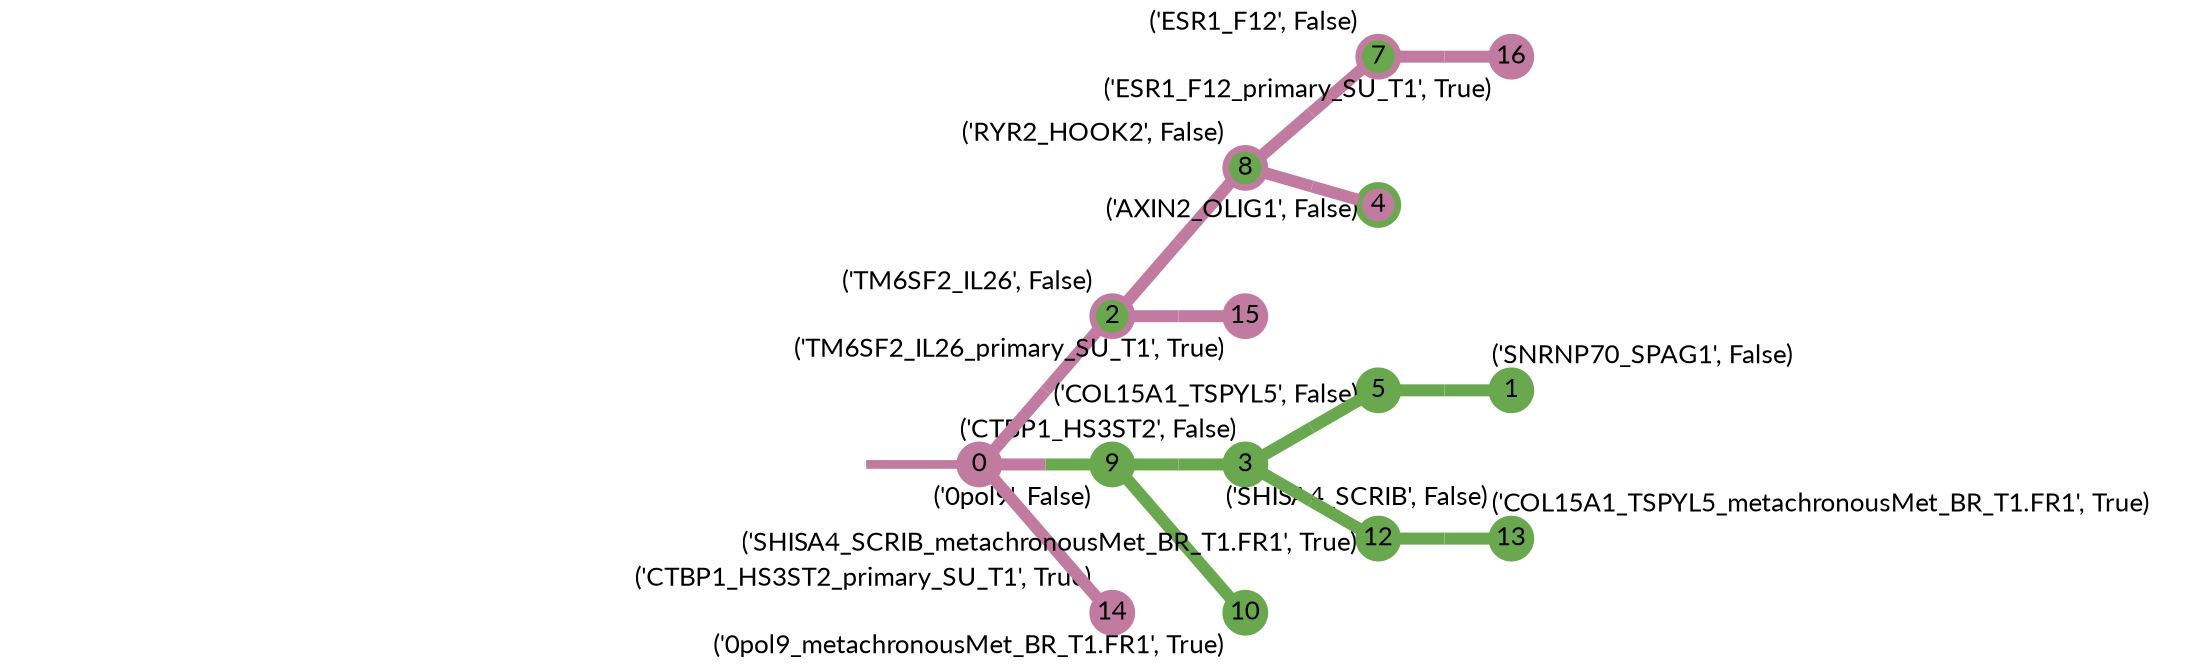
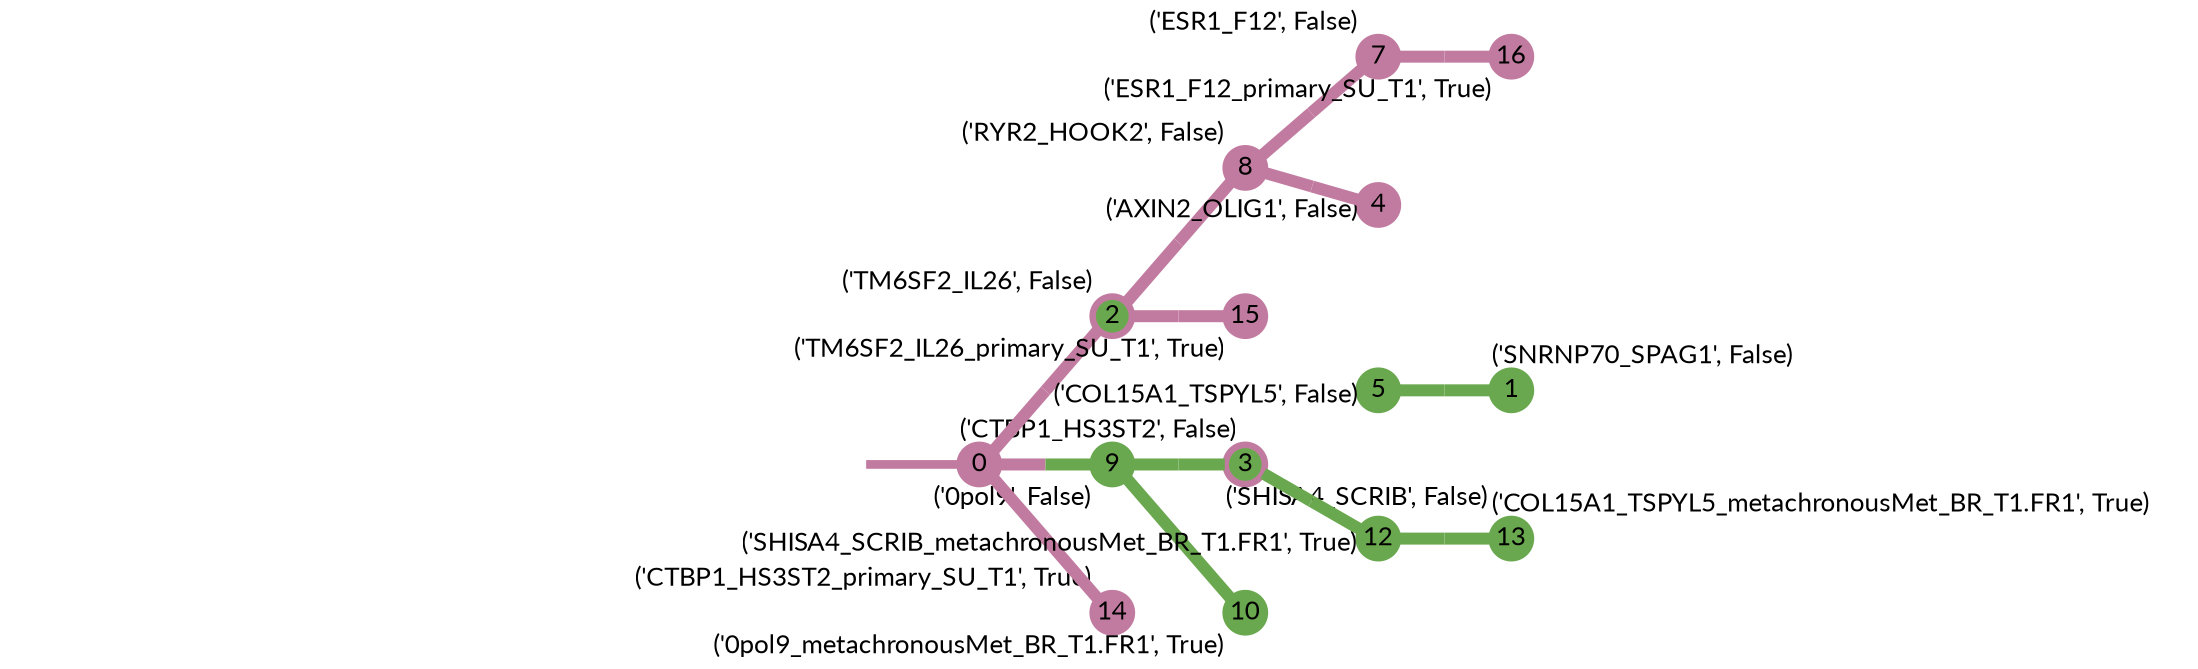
node "7 ('ESR1_F12', False)": fillcolor #6aa84fff -> #c27ba0ff
node "8 ('RYR2_HOOK2', False)": fillcolor #6aa84fff -> #c27ba0ff
node "4 ('AXIN2_OLIG1', False)": color #6aa84fff -> #c27ba0ff
edge "3 ('SHISA4_SCRIB', False)" -> "5 ('COL15A1_TSPYL5', False)": removed
node "3 ('SHISA4_SCRIB', False)": color #6aa84fff -> #c27ba0ff
